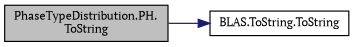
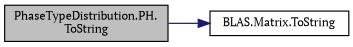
node "BLAS.ToString.ToString": label "BLAS.ToString.ToString" -> "BLAS.Matrix.ToString"
